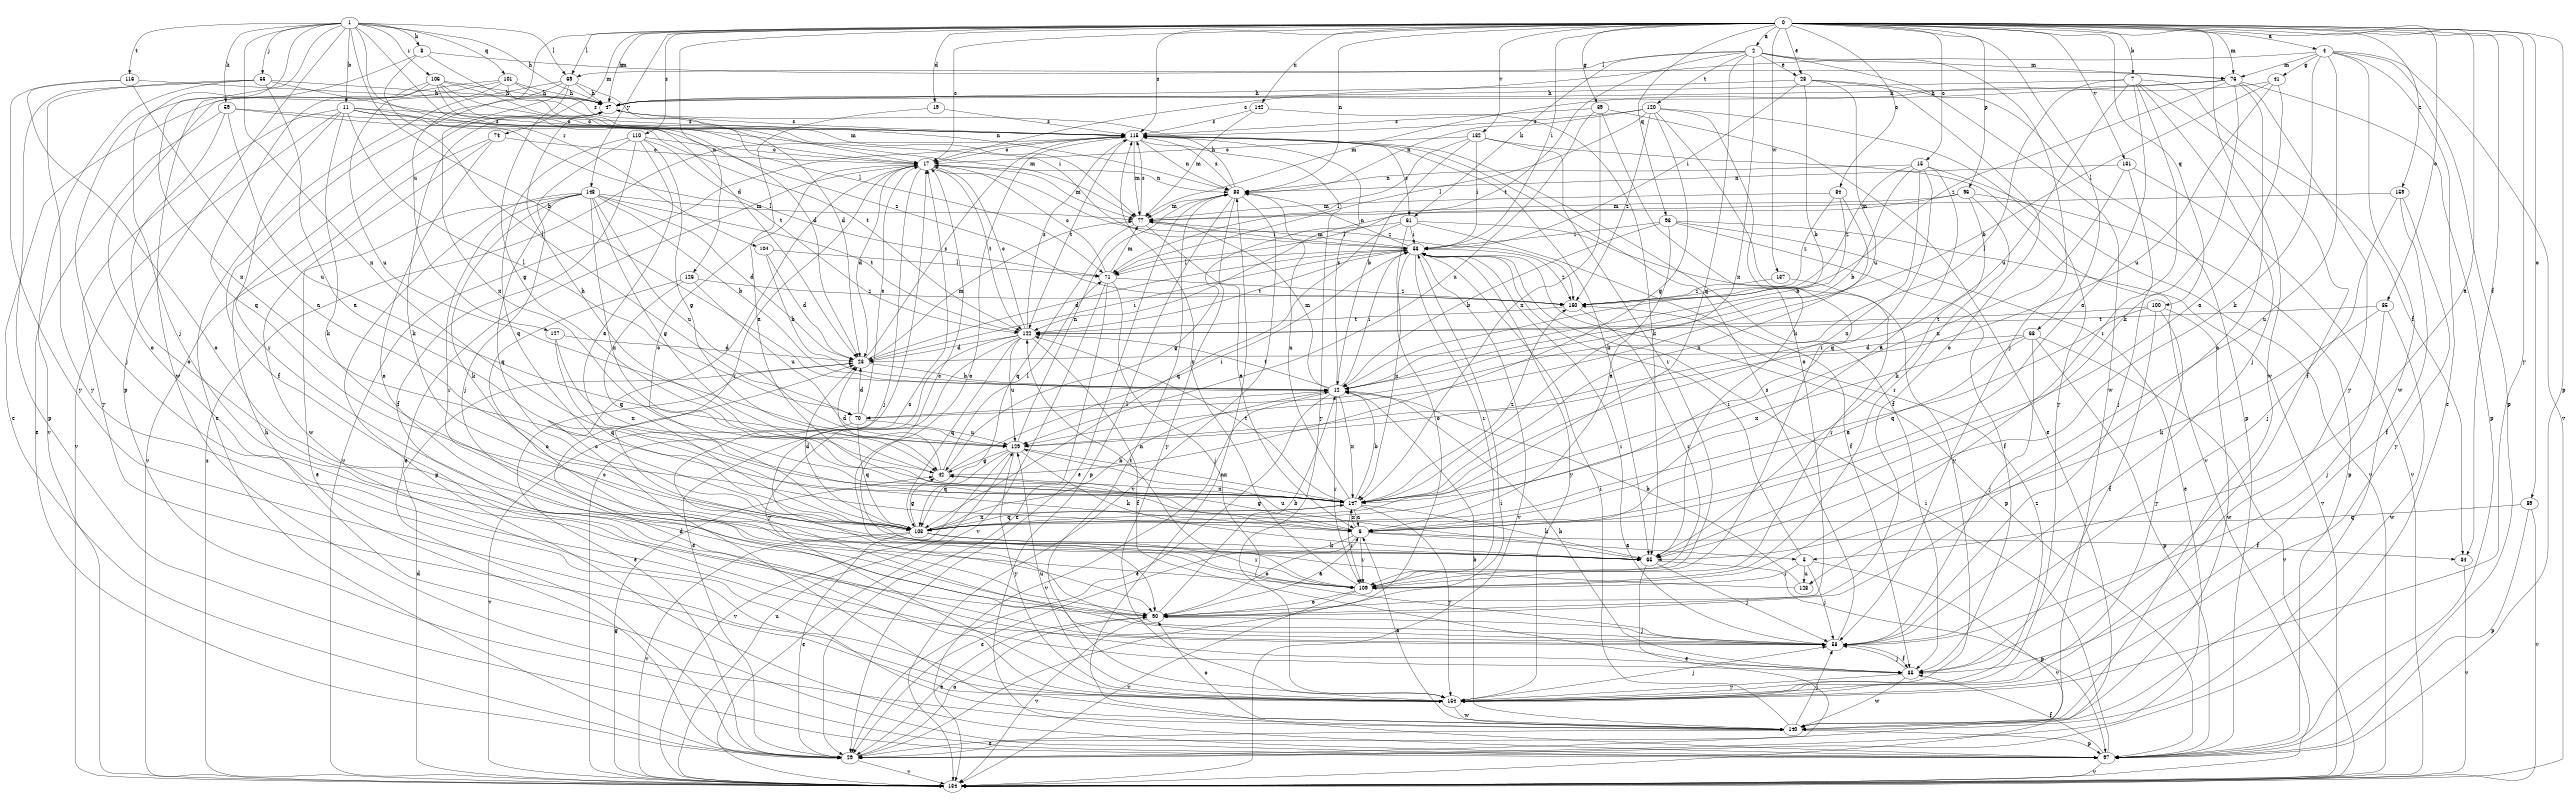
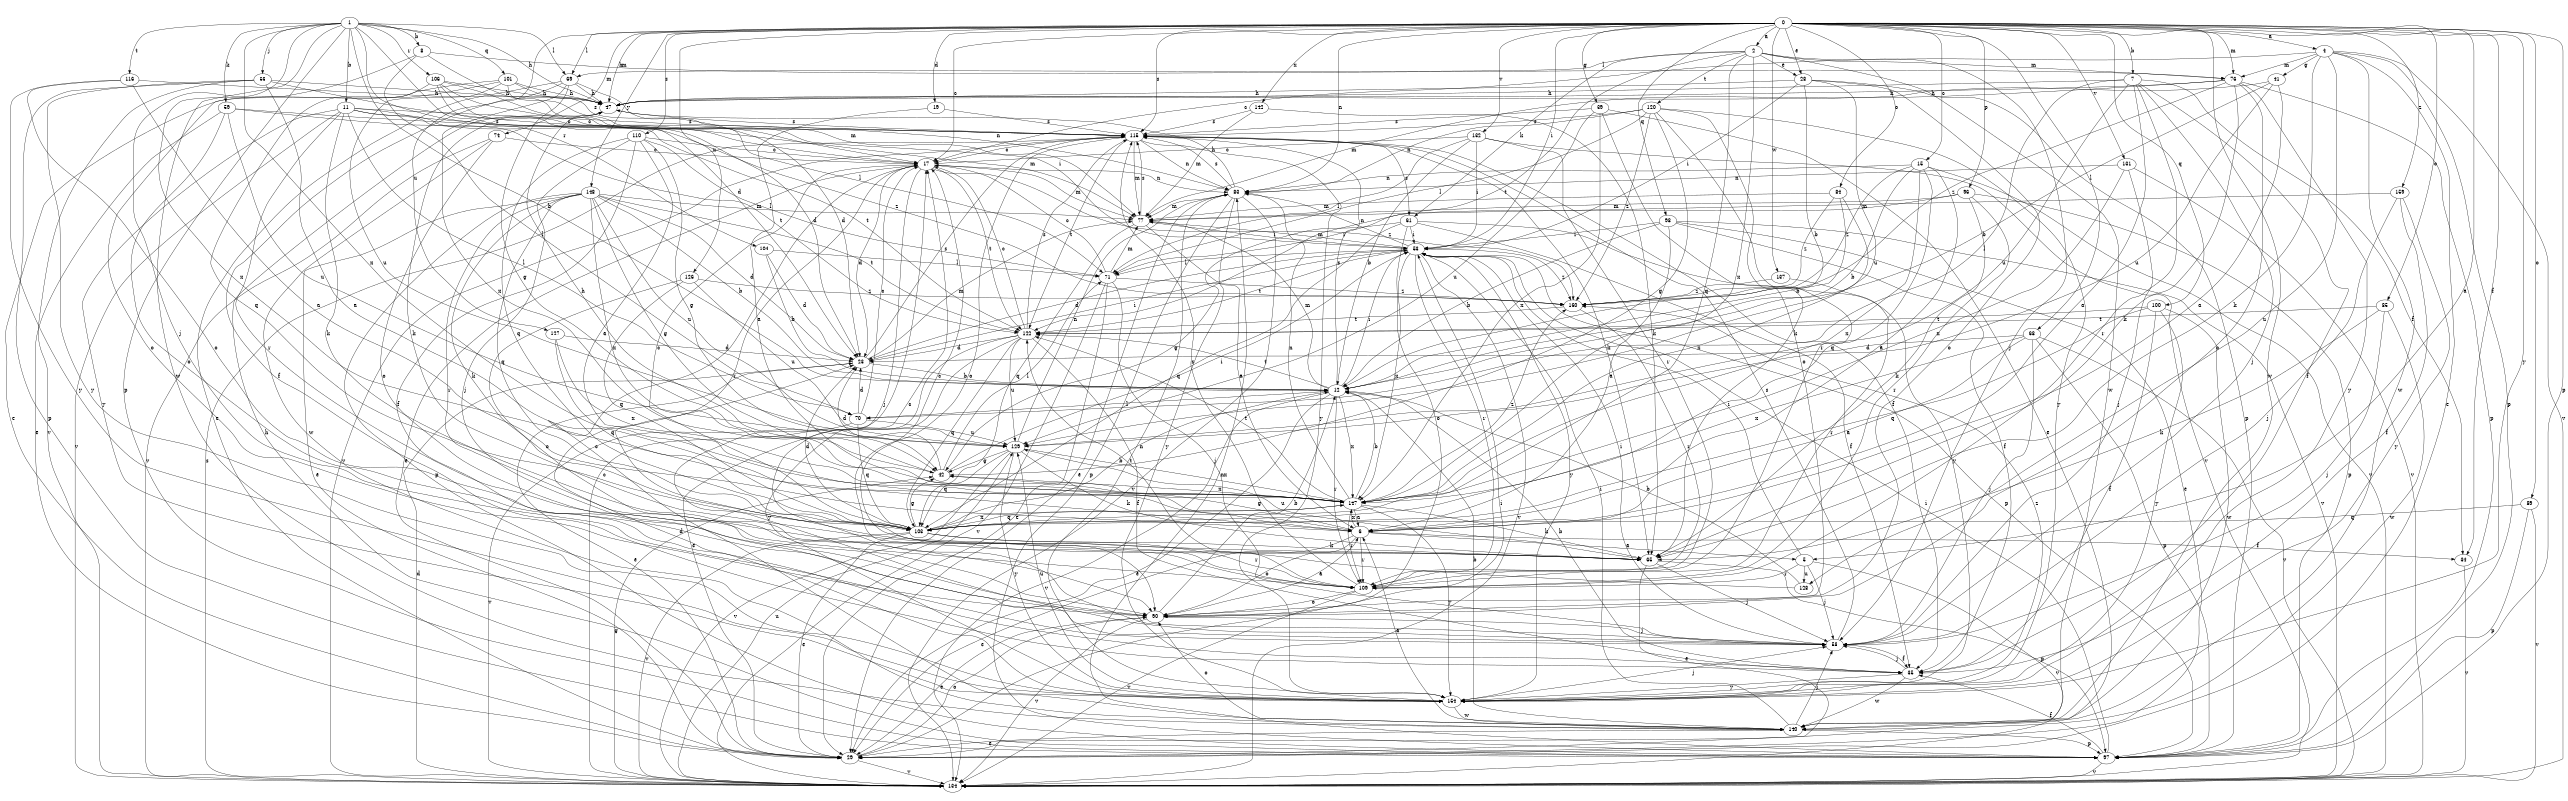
edge "96" -> "71": label "l" -> "r"
edge "106" -> "58": removed, label "j"
